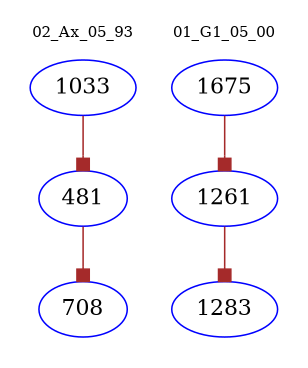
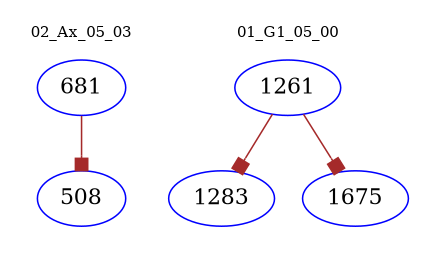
cluster "02_Ax_05_93": label "02_Ax_05_93" -> "02_Ax_05_03"
node "1033": removed
edge "1675" -> "1261": reversed
node "481": label "481" -> "681"
node "708": label "708" -> "508"
